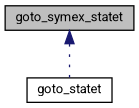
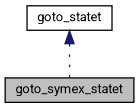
edge "goto_statet" -> "goto_symex_statet": reversed
